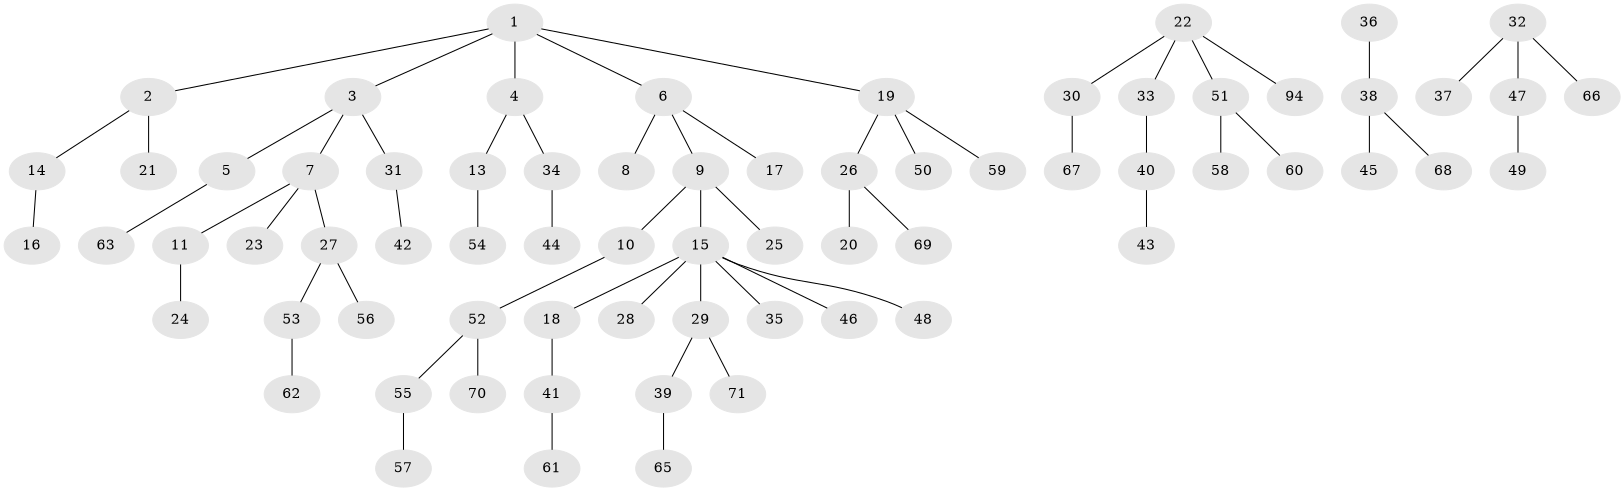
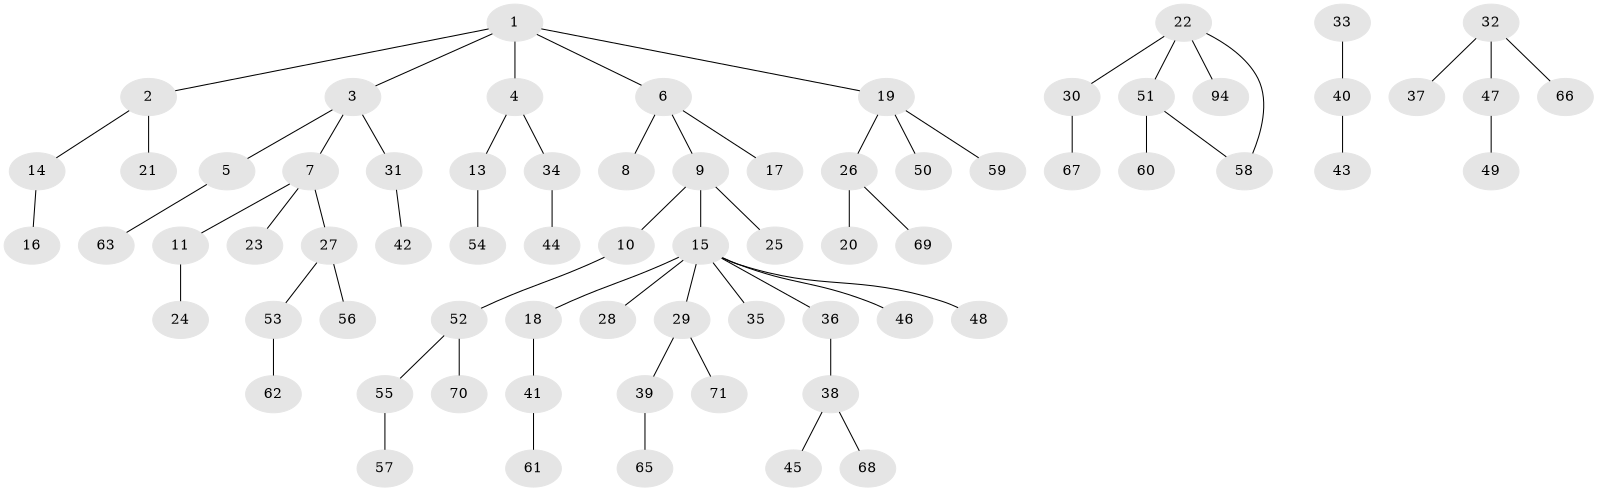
edge "22" -- "33": now "22" -- "58"
edge "15" -- "36": added
